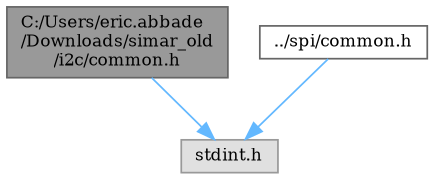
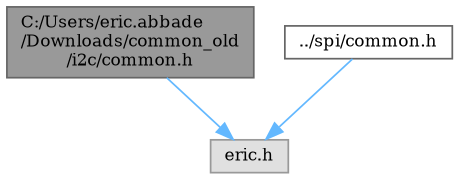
node "C:/Users/eric.abbade /Downloads/simar_old /i2c/common.h": label "C:/Users/eric.abbade /Downloads/simar_old /i2c/common.h" -> "C:/Users/eric.abbade /Downloads/common_old /i2c/common.h"
node "stdint.h": label "stdint.h" -> "eric.h"
